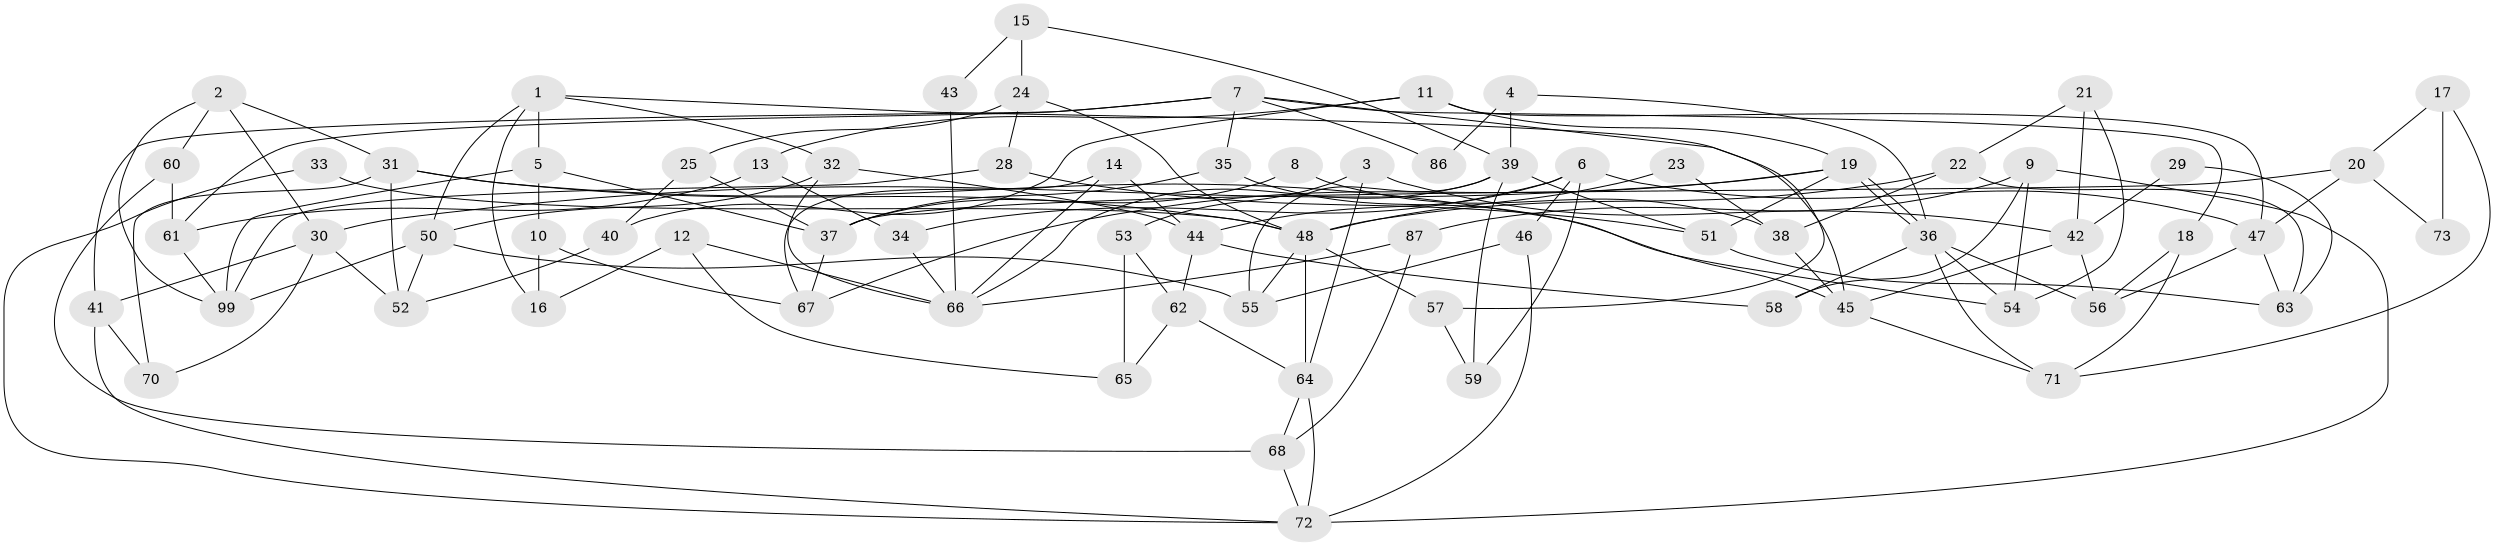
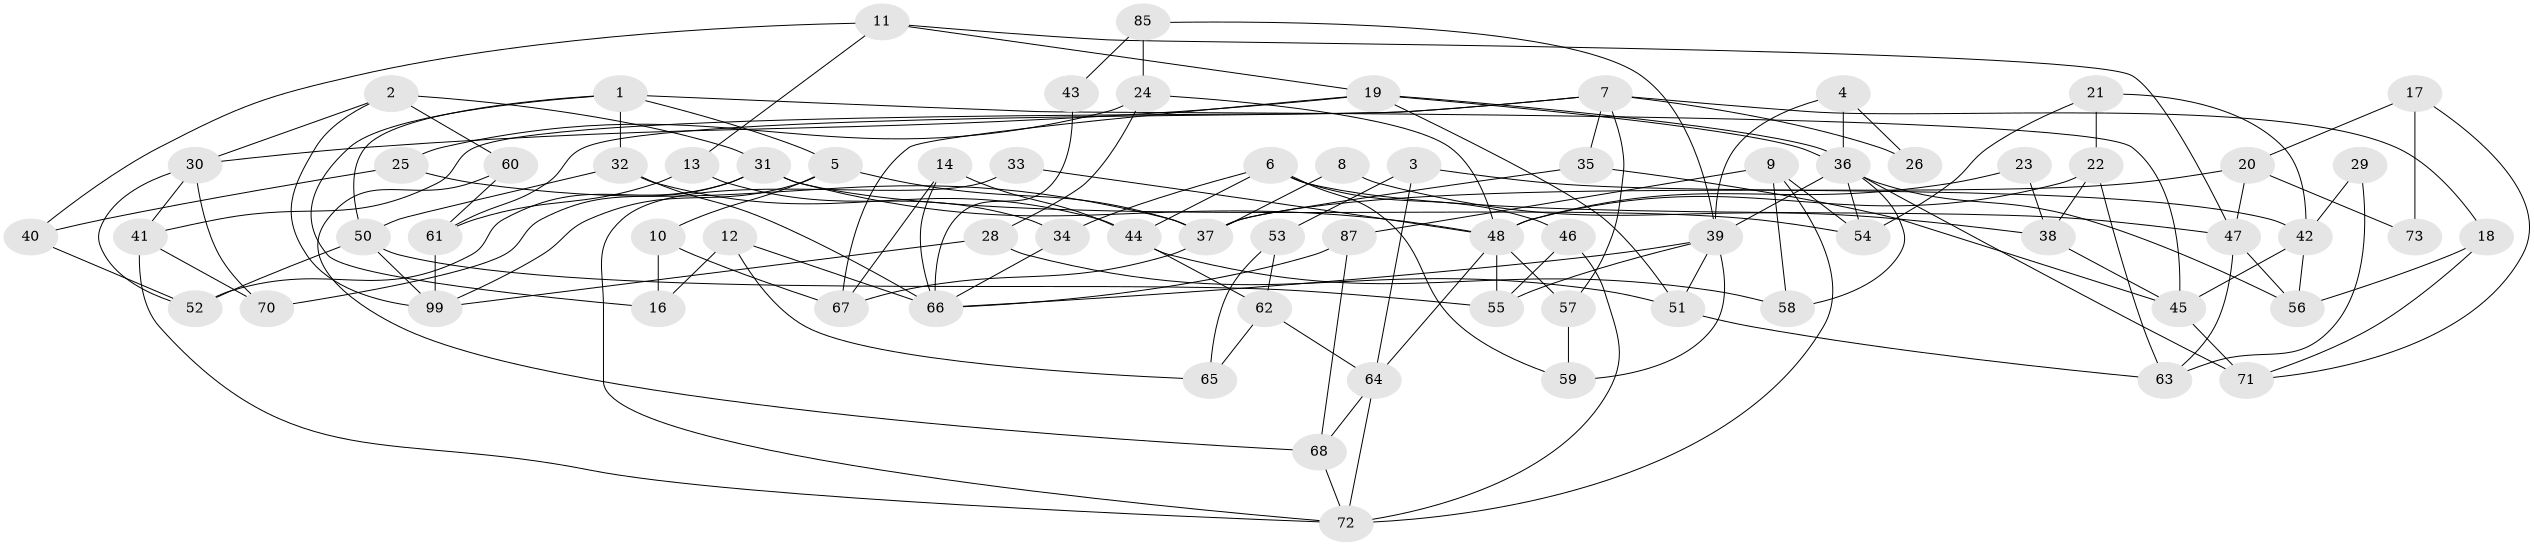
node "15": label "15" -> "85"
node "86": label "86" -> "26"
edge "36" -- "39": added
